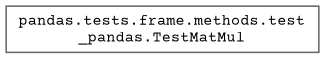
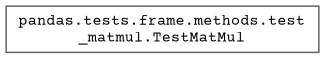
node "pandas.tests.frame.methods.test _pandas.TestMatMul": label "pandas.tests.frame.methods.test _pandas.TestMatMul" -> "pandas.tests.frame.methods.test _matmul.TestMatMul"
